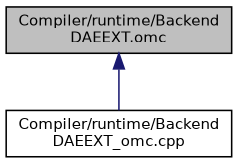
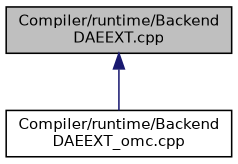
node "Compiler/runtime/Backend DAEEXT.omc": label "Compiler/runtime/Backend DAEEXT.omc" -> "Compiler/runtime/Backend DAEEXT.cpp"
